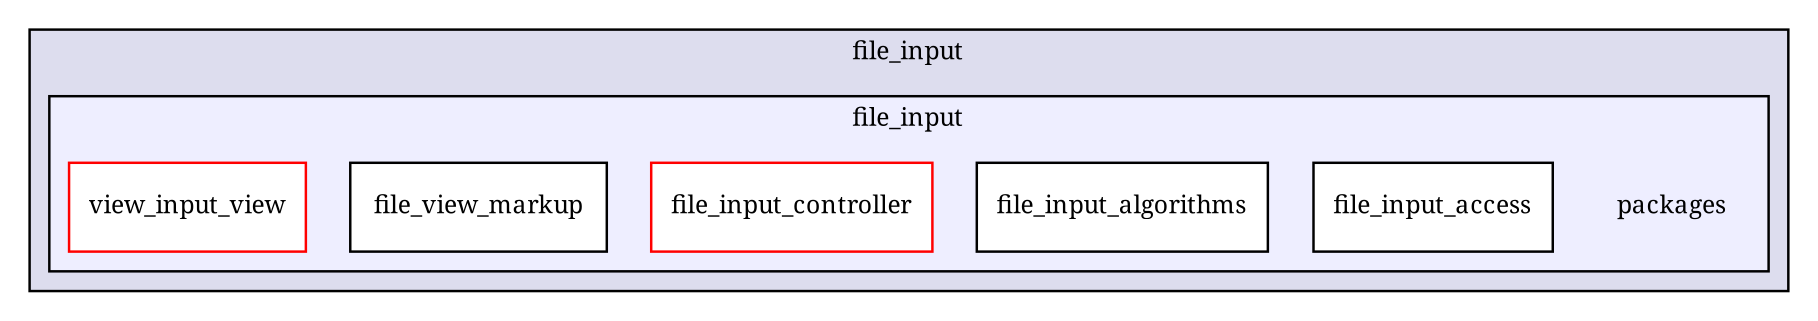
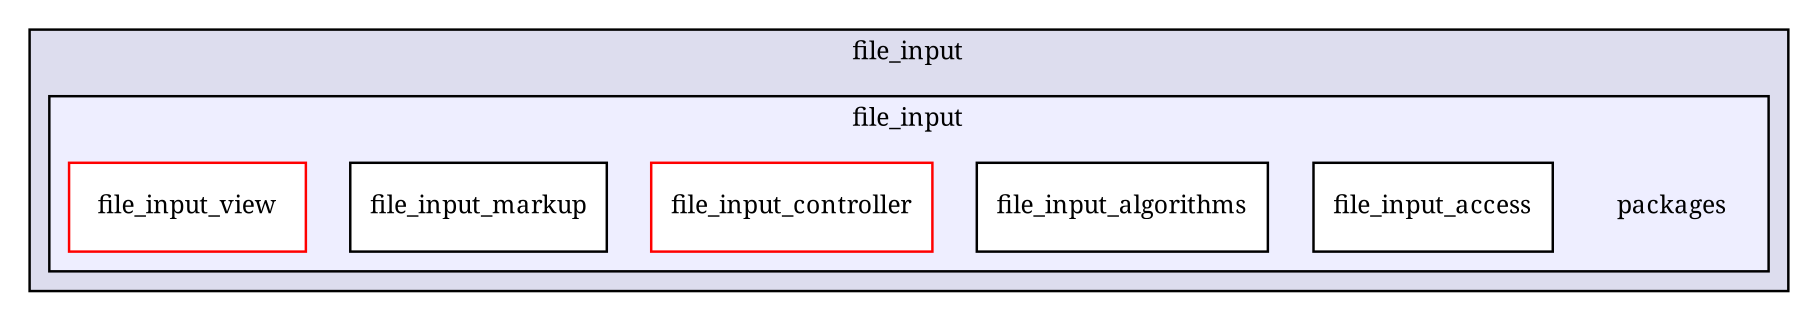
node "view_input_view": label "view_input_view" -> "file_input_view"
node "file_view_markup": label "file_view_markup" -> "file_input_markup"
